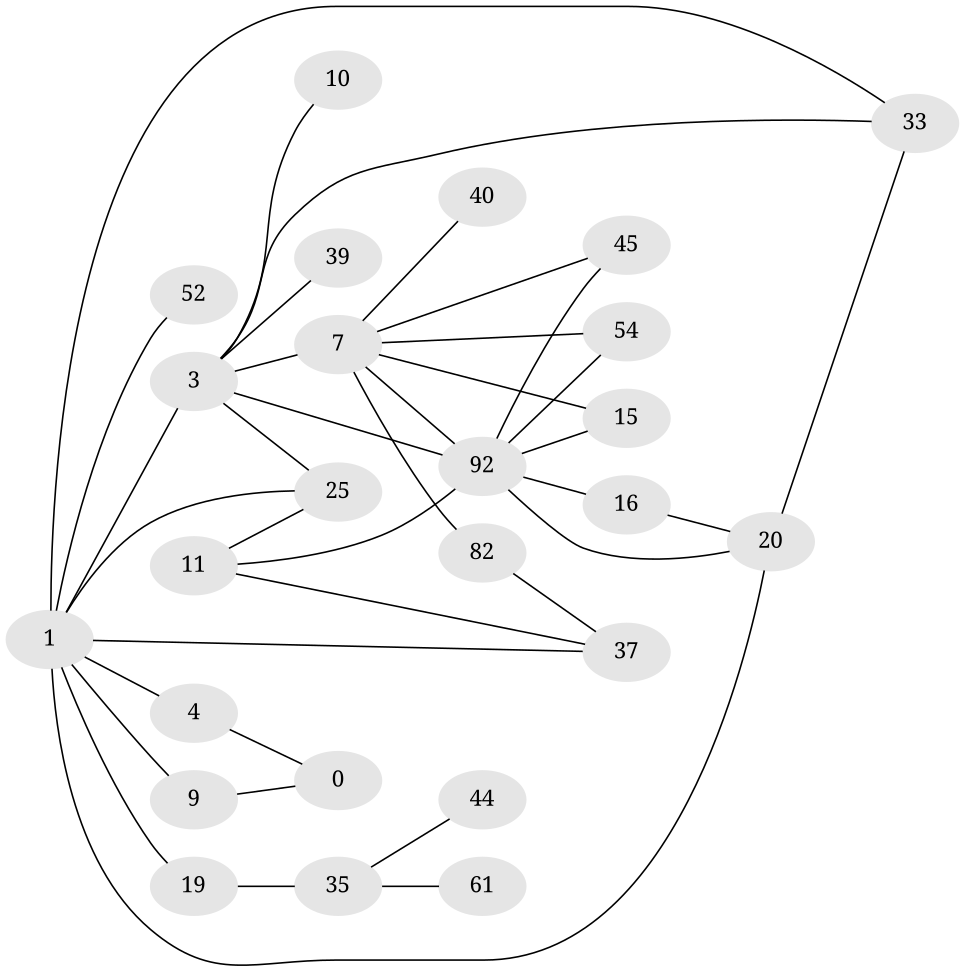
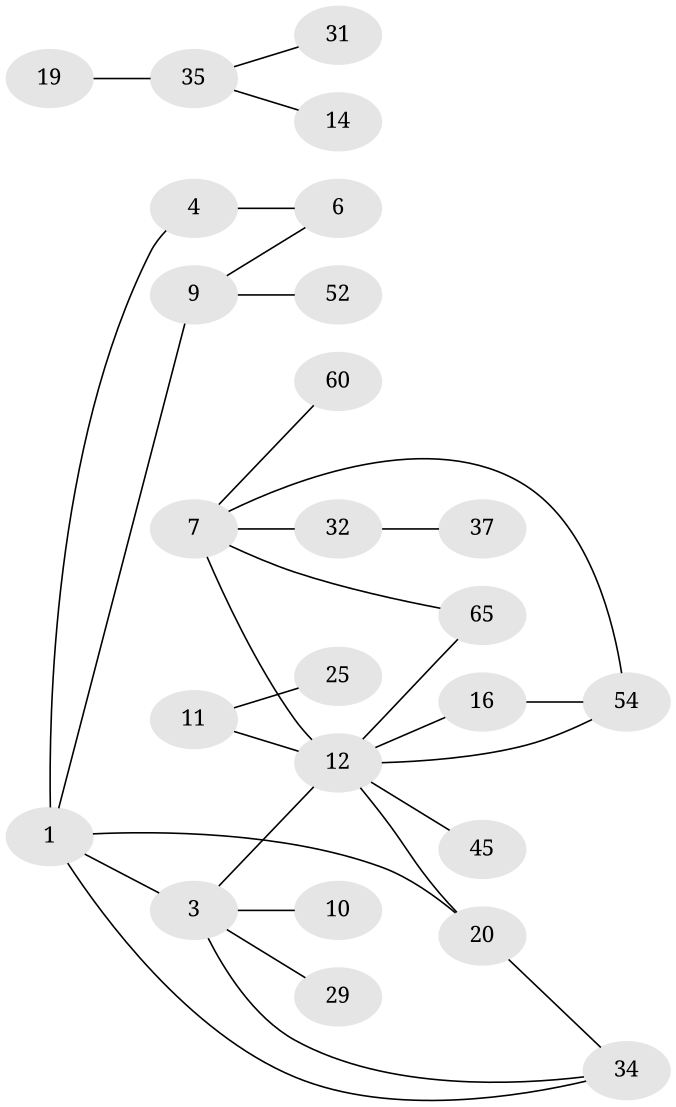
node "33": label "33" -> "34"
node "40": label "40" -> "60"
node "39": label "39" -> "29"
edge "45" -- "7": removed
edge "7" -- "3": removed
node "15": label "15" -> "65"
edge "3" -- "25": removed
edge "52" -- "1": now "52" -- "9"
node "92": label "92" -> "12"
edge "25" -- "1": removed
edge "16" -- "20": now "16" -- "54"
node "82": label "82" -> "32"
edge "11" -- "37": removed
edge "1" -- "37": removed
edge "1" -- "19": removed
node "0": label "0" -> "6"
node "44": label "44" -> "14"
node "61": label "61" -> "31"
